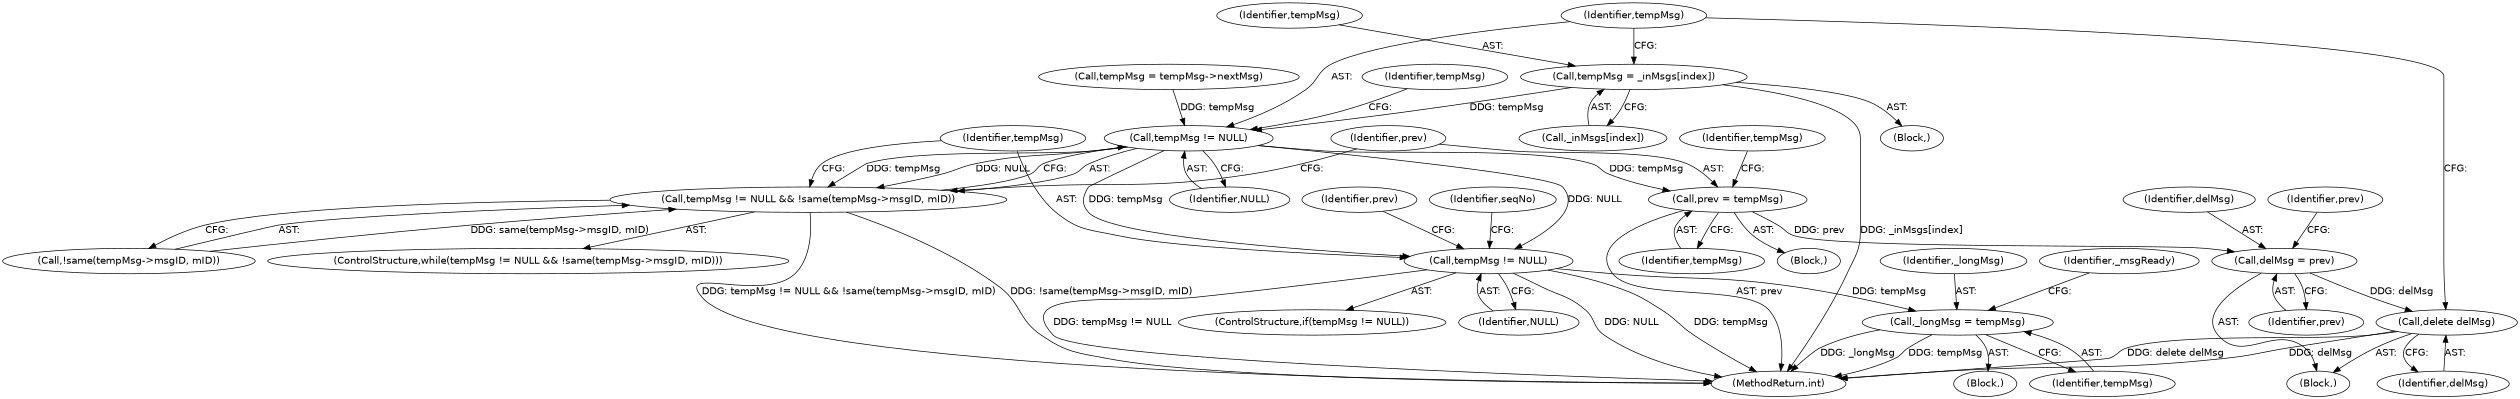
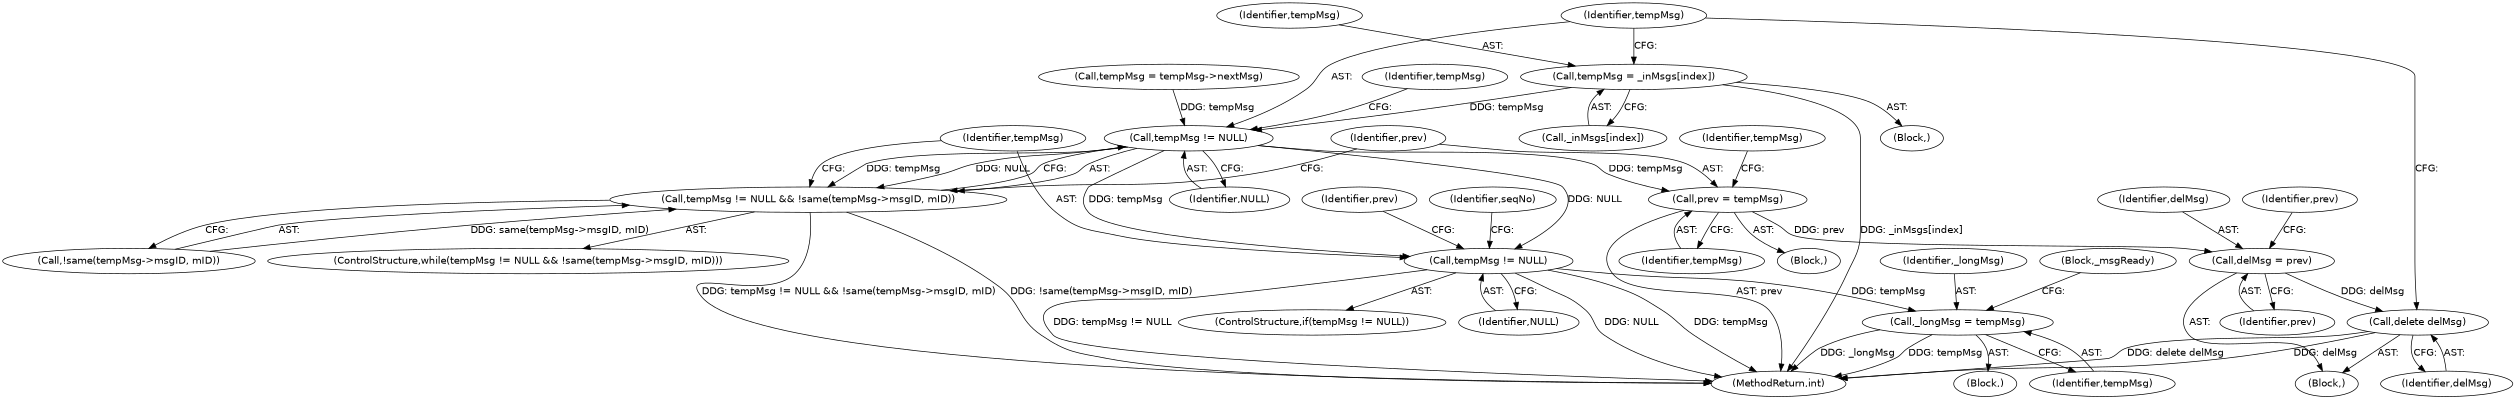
node "(Identifier,_msgReady)": label "(Identifier,_msgReady)" -> "(Block,_msgReady)"
